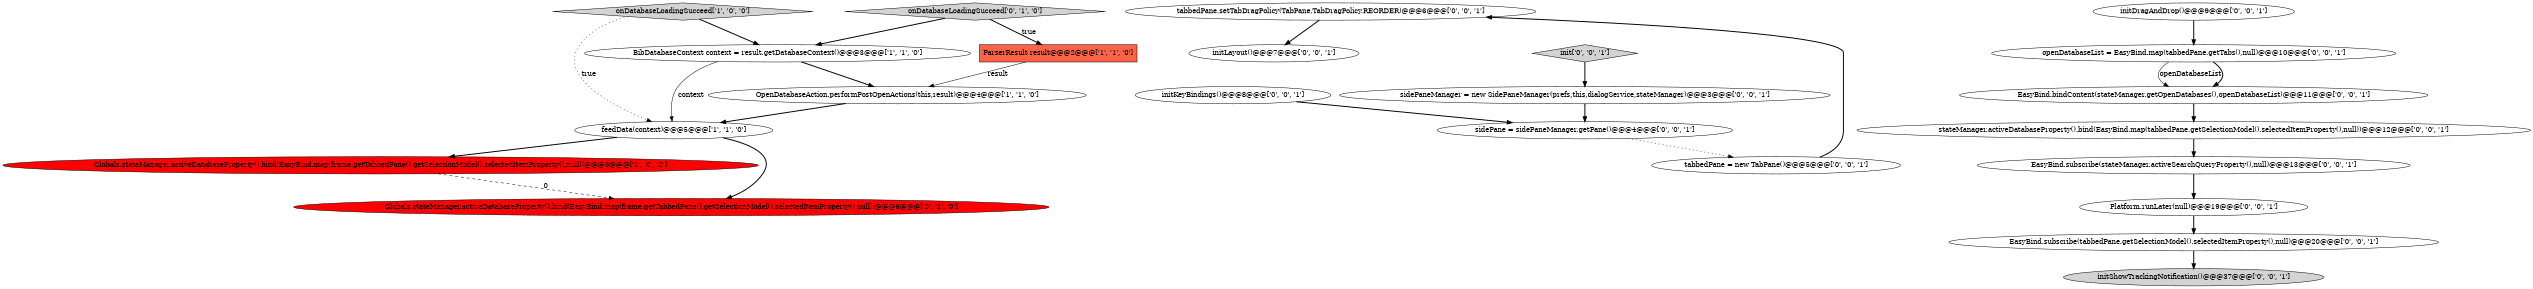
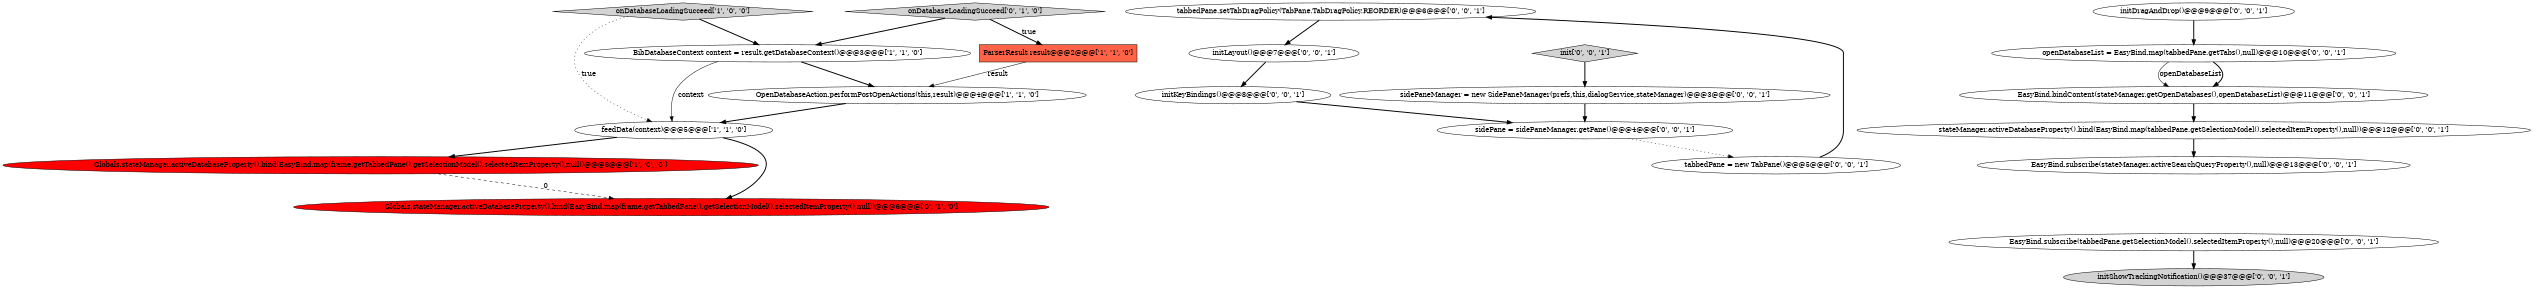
edge "initLayout()@@@7@@@['0', '0', '1']" -> "initKeyBindings()@@@8@@@['0', '0', '1']": added
node "Platform.runLater(null)@@@19@@@['0', '0', '1']": removed
